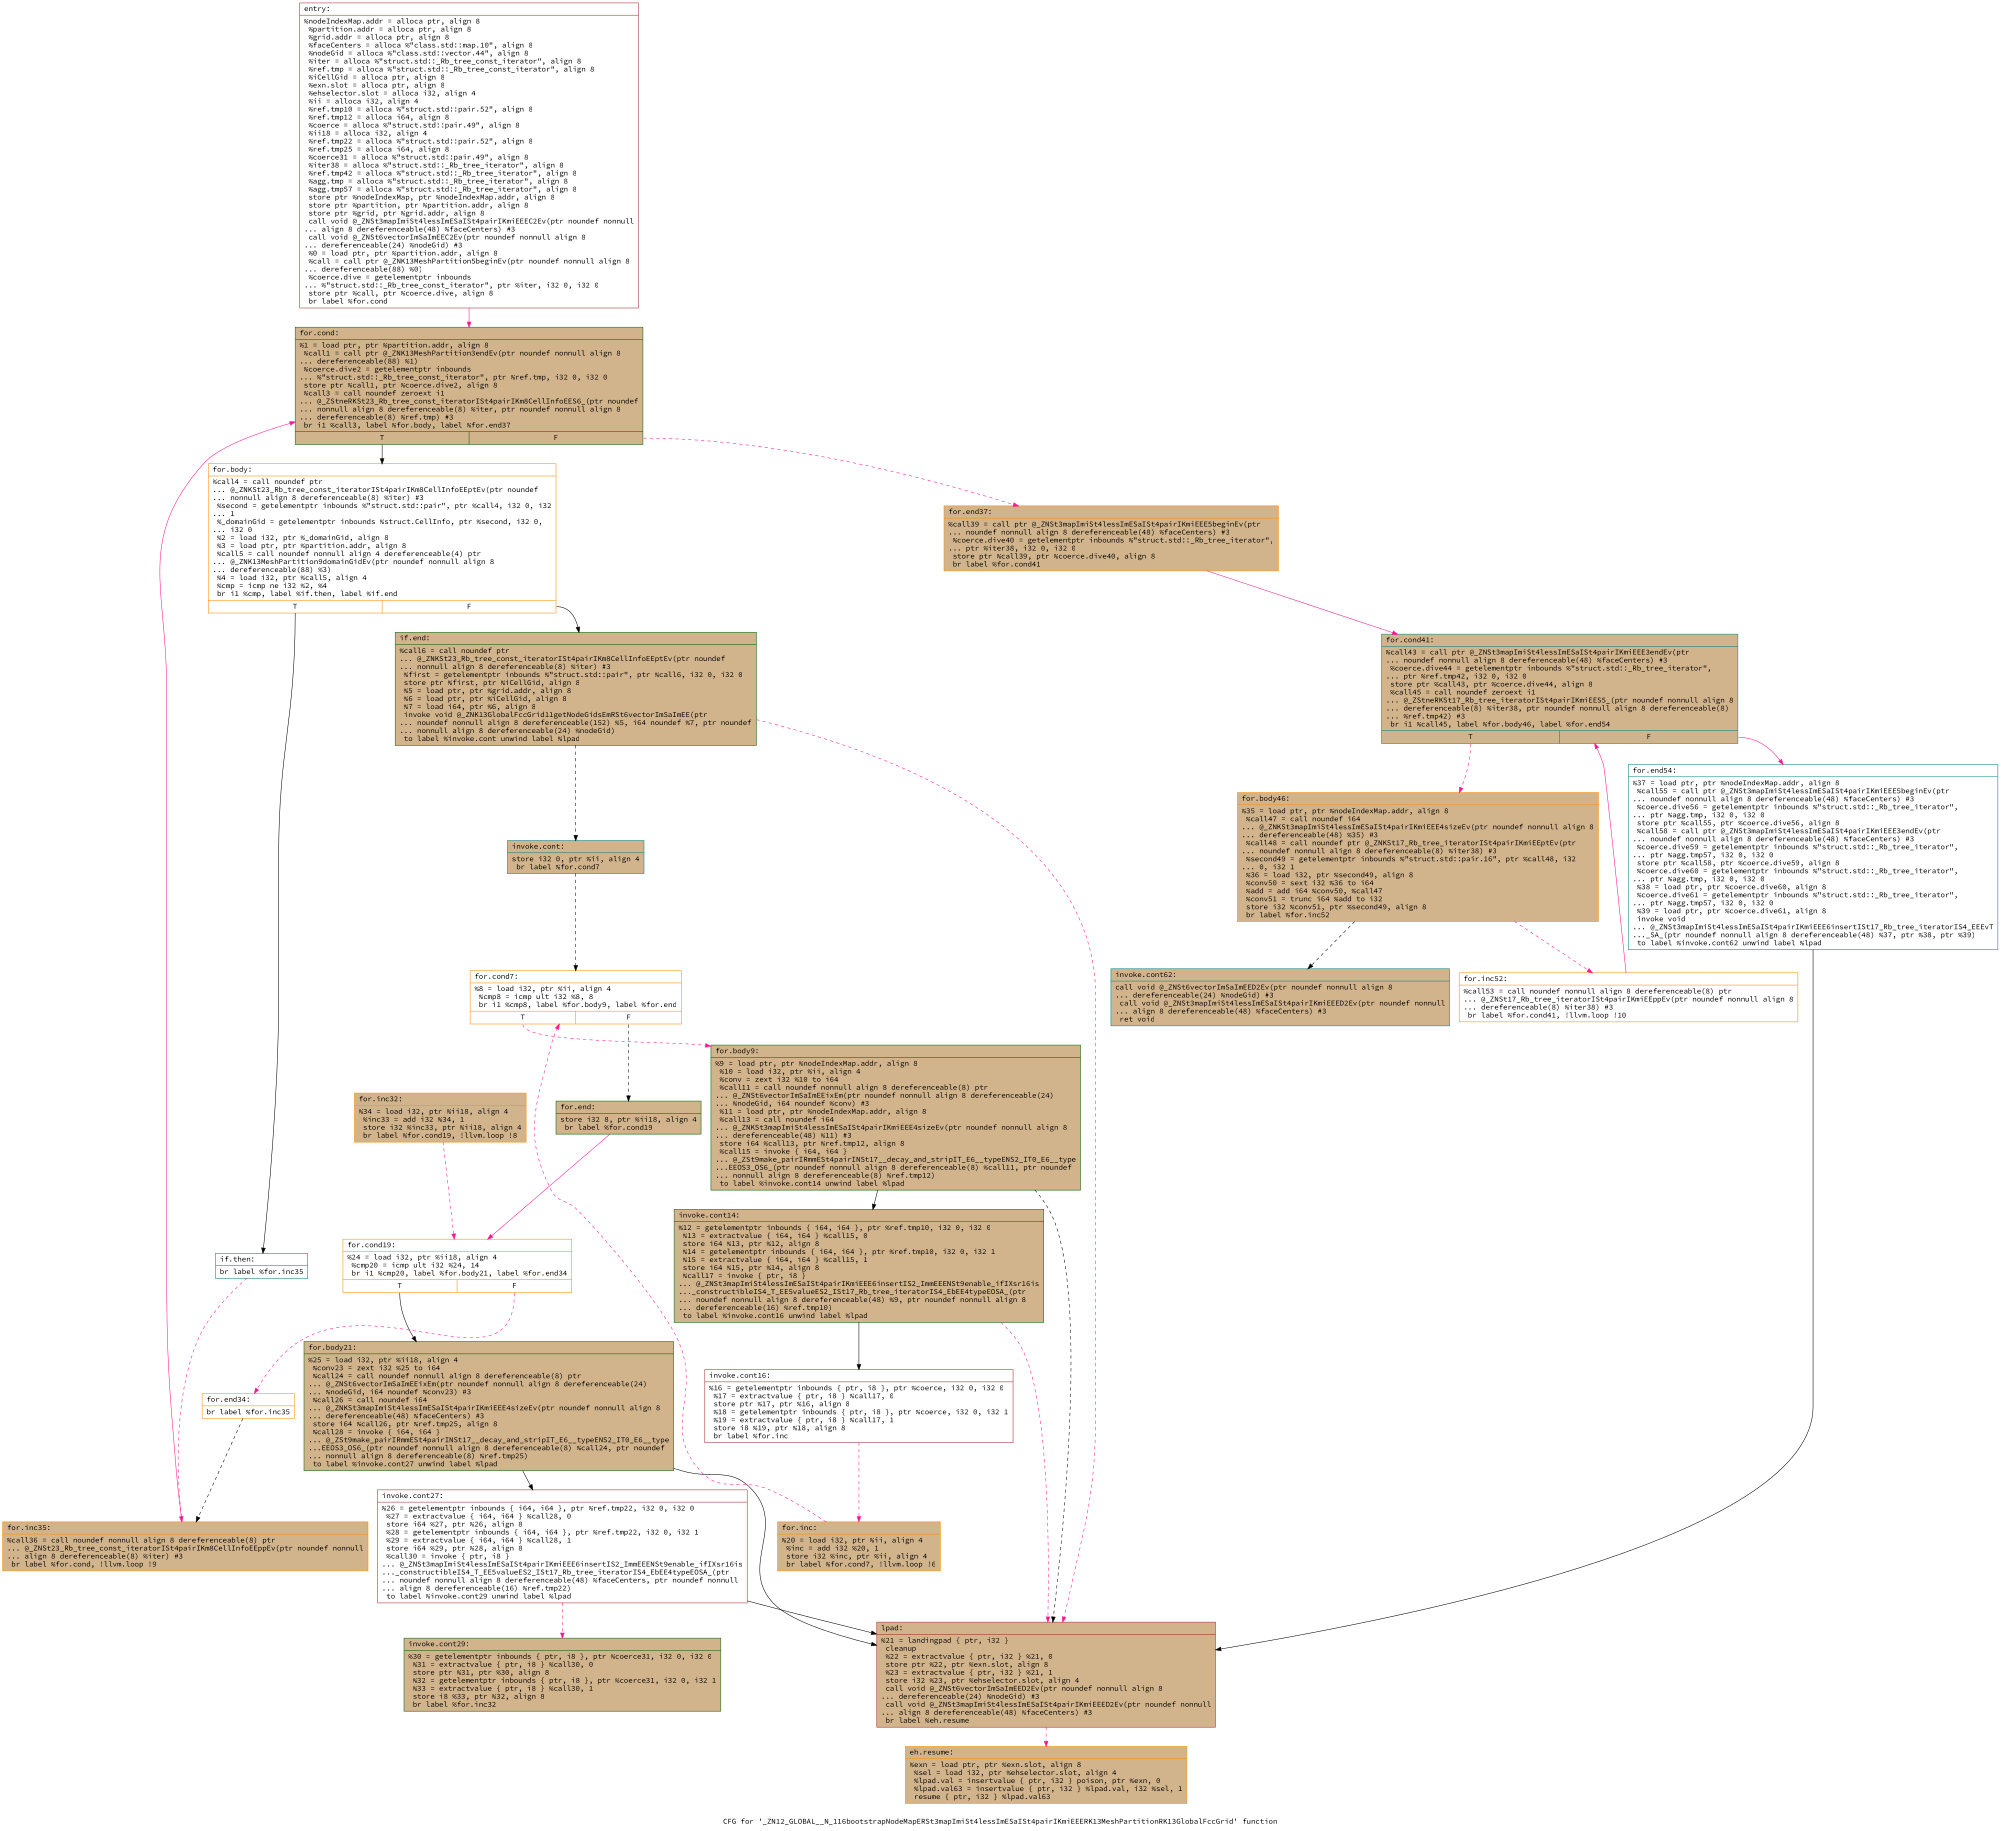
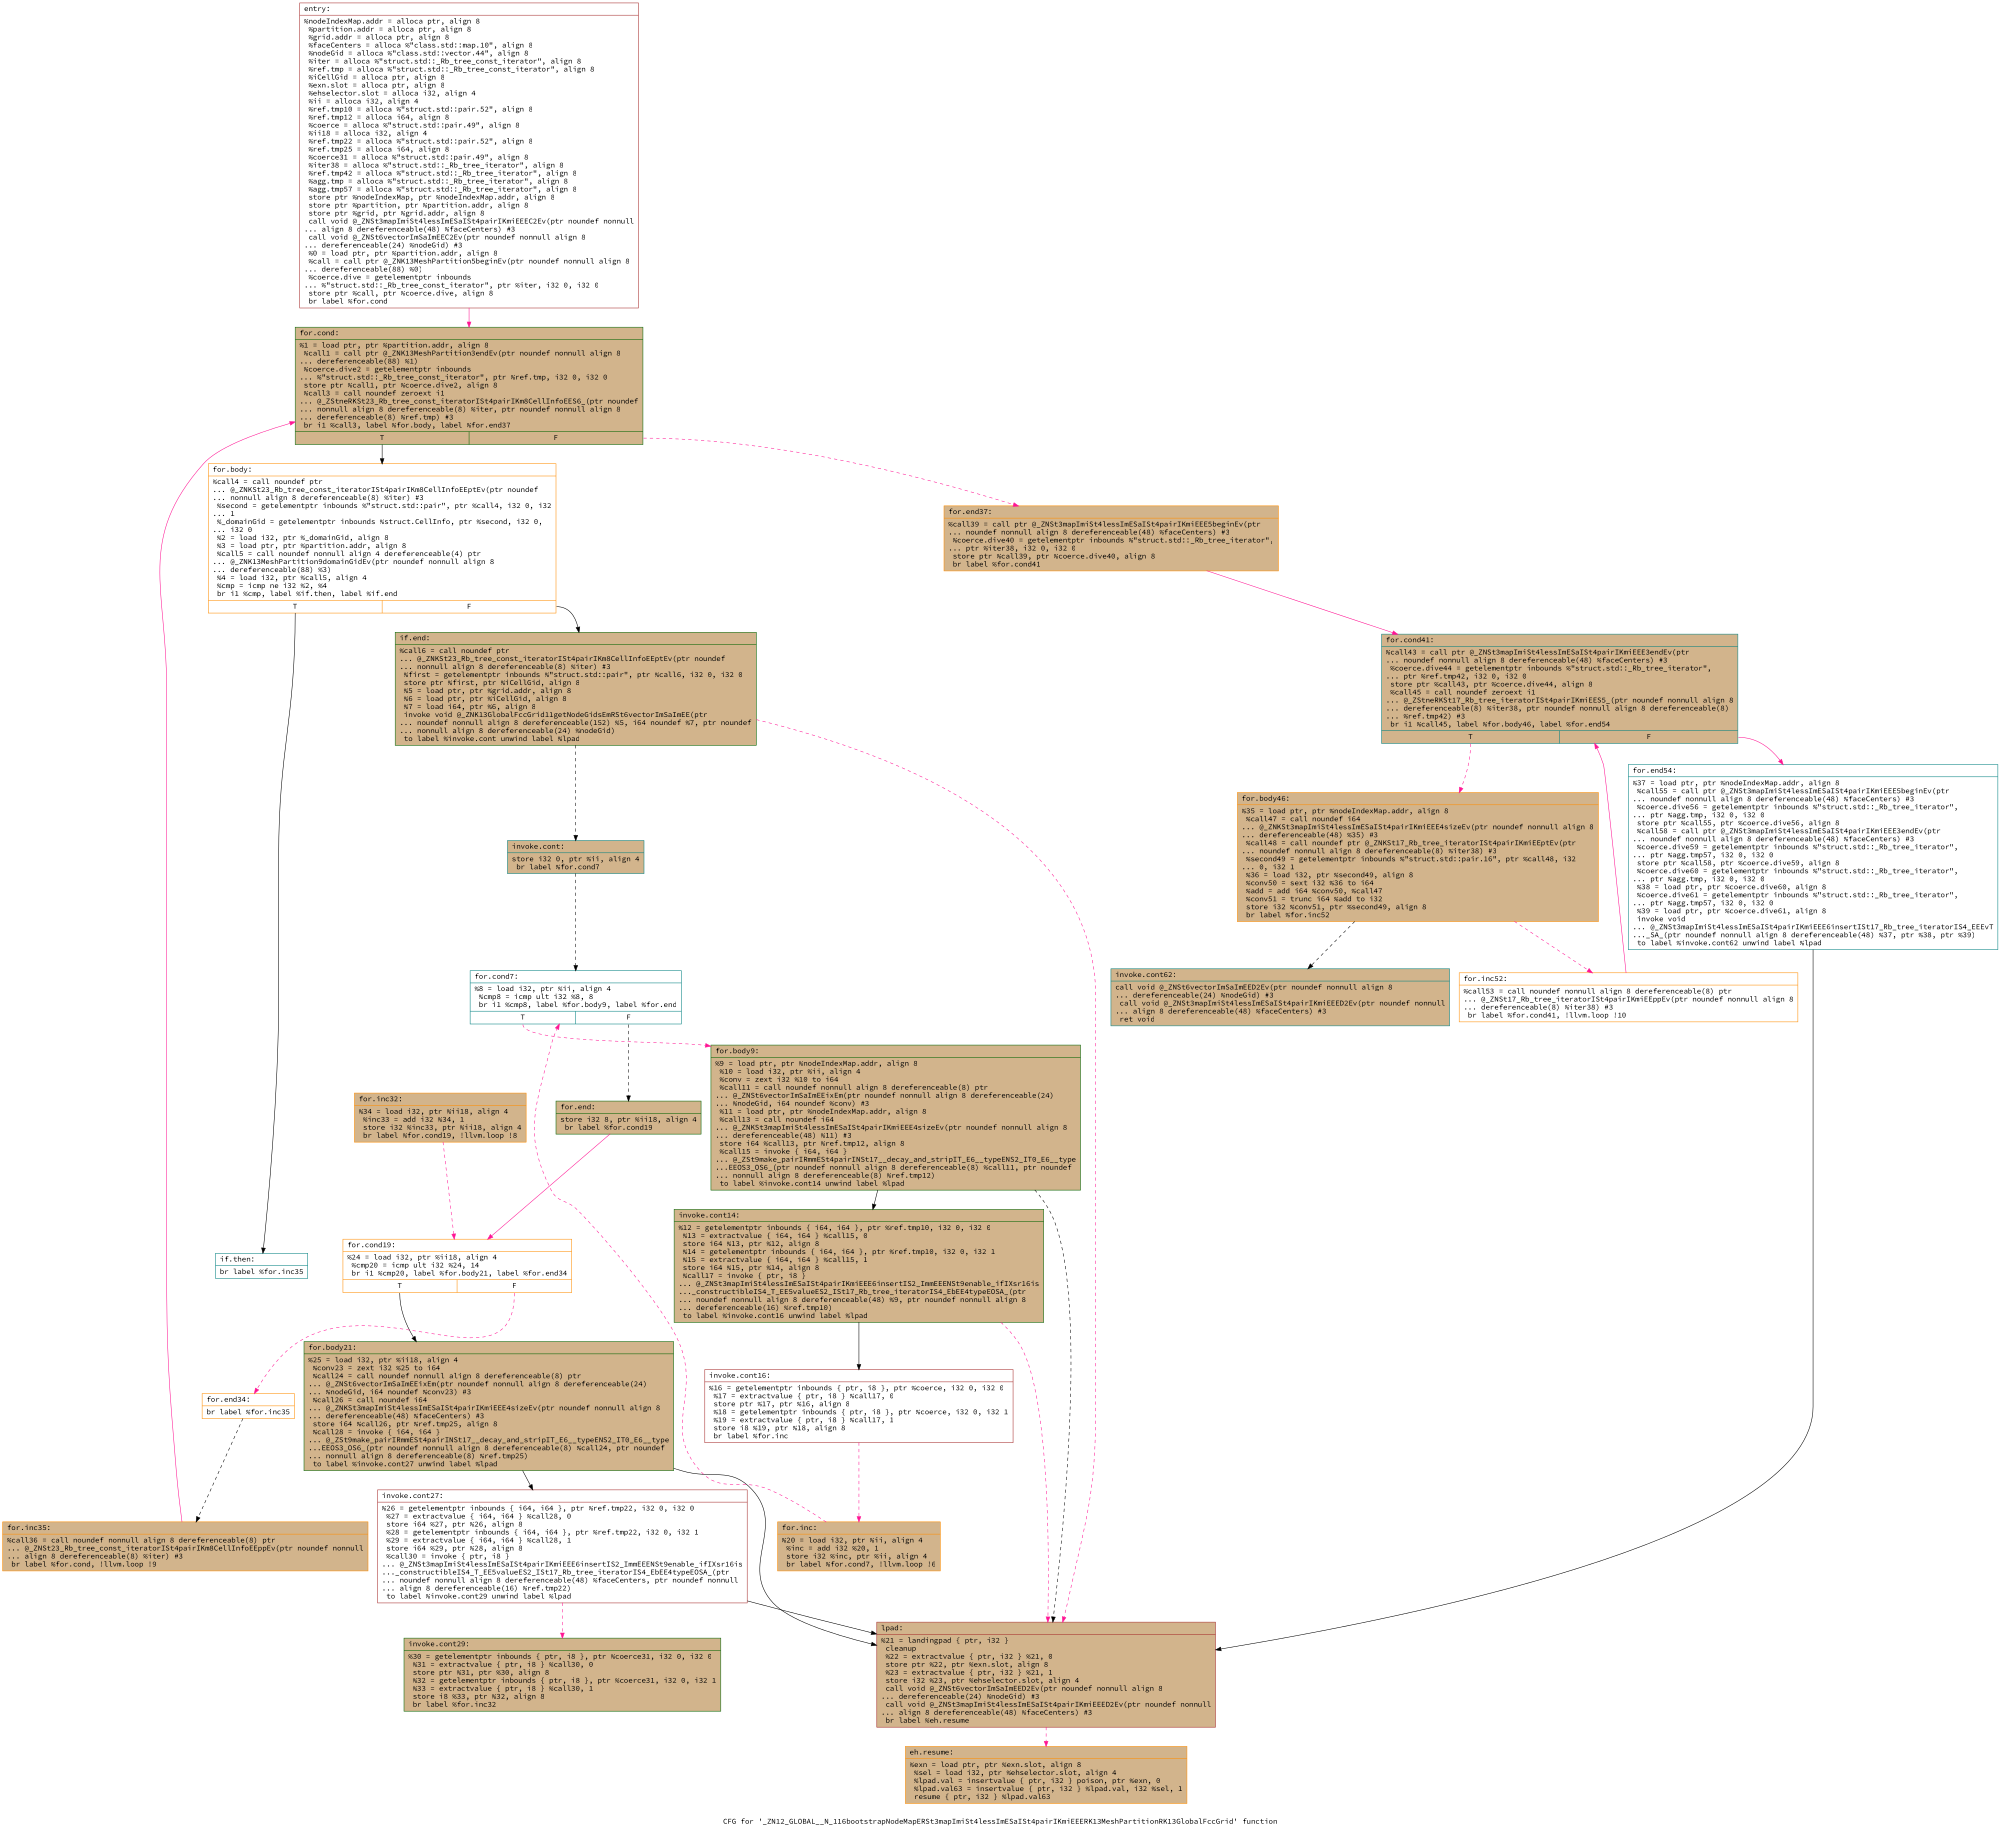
node "for.cond7:": color darkorange -> teal
edge "if.then:" -> "for.inc35:": removed
